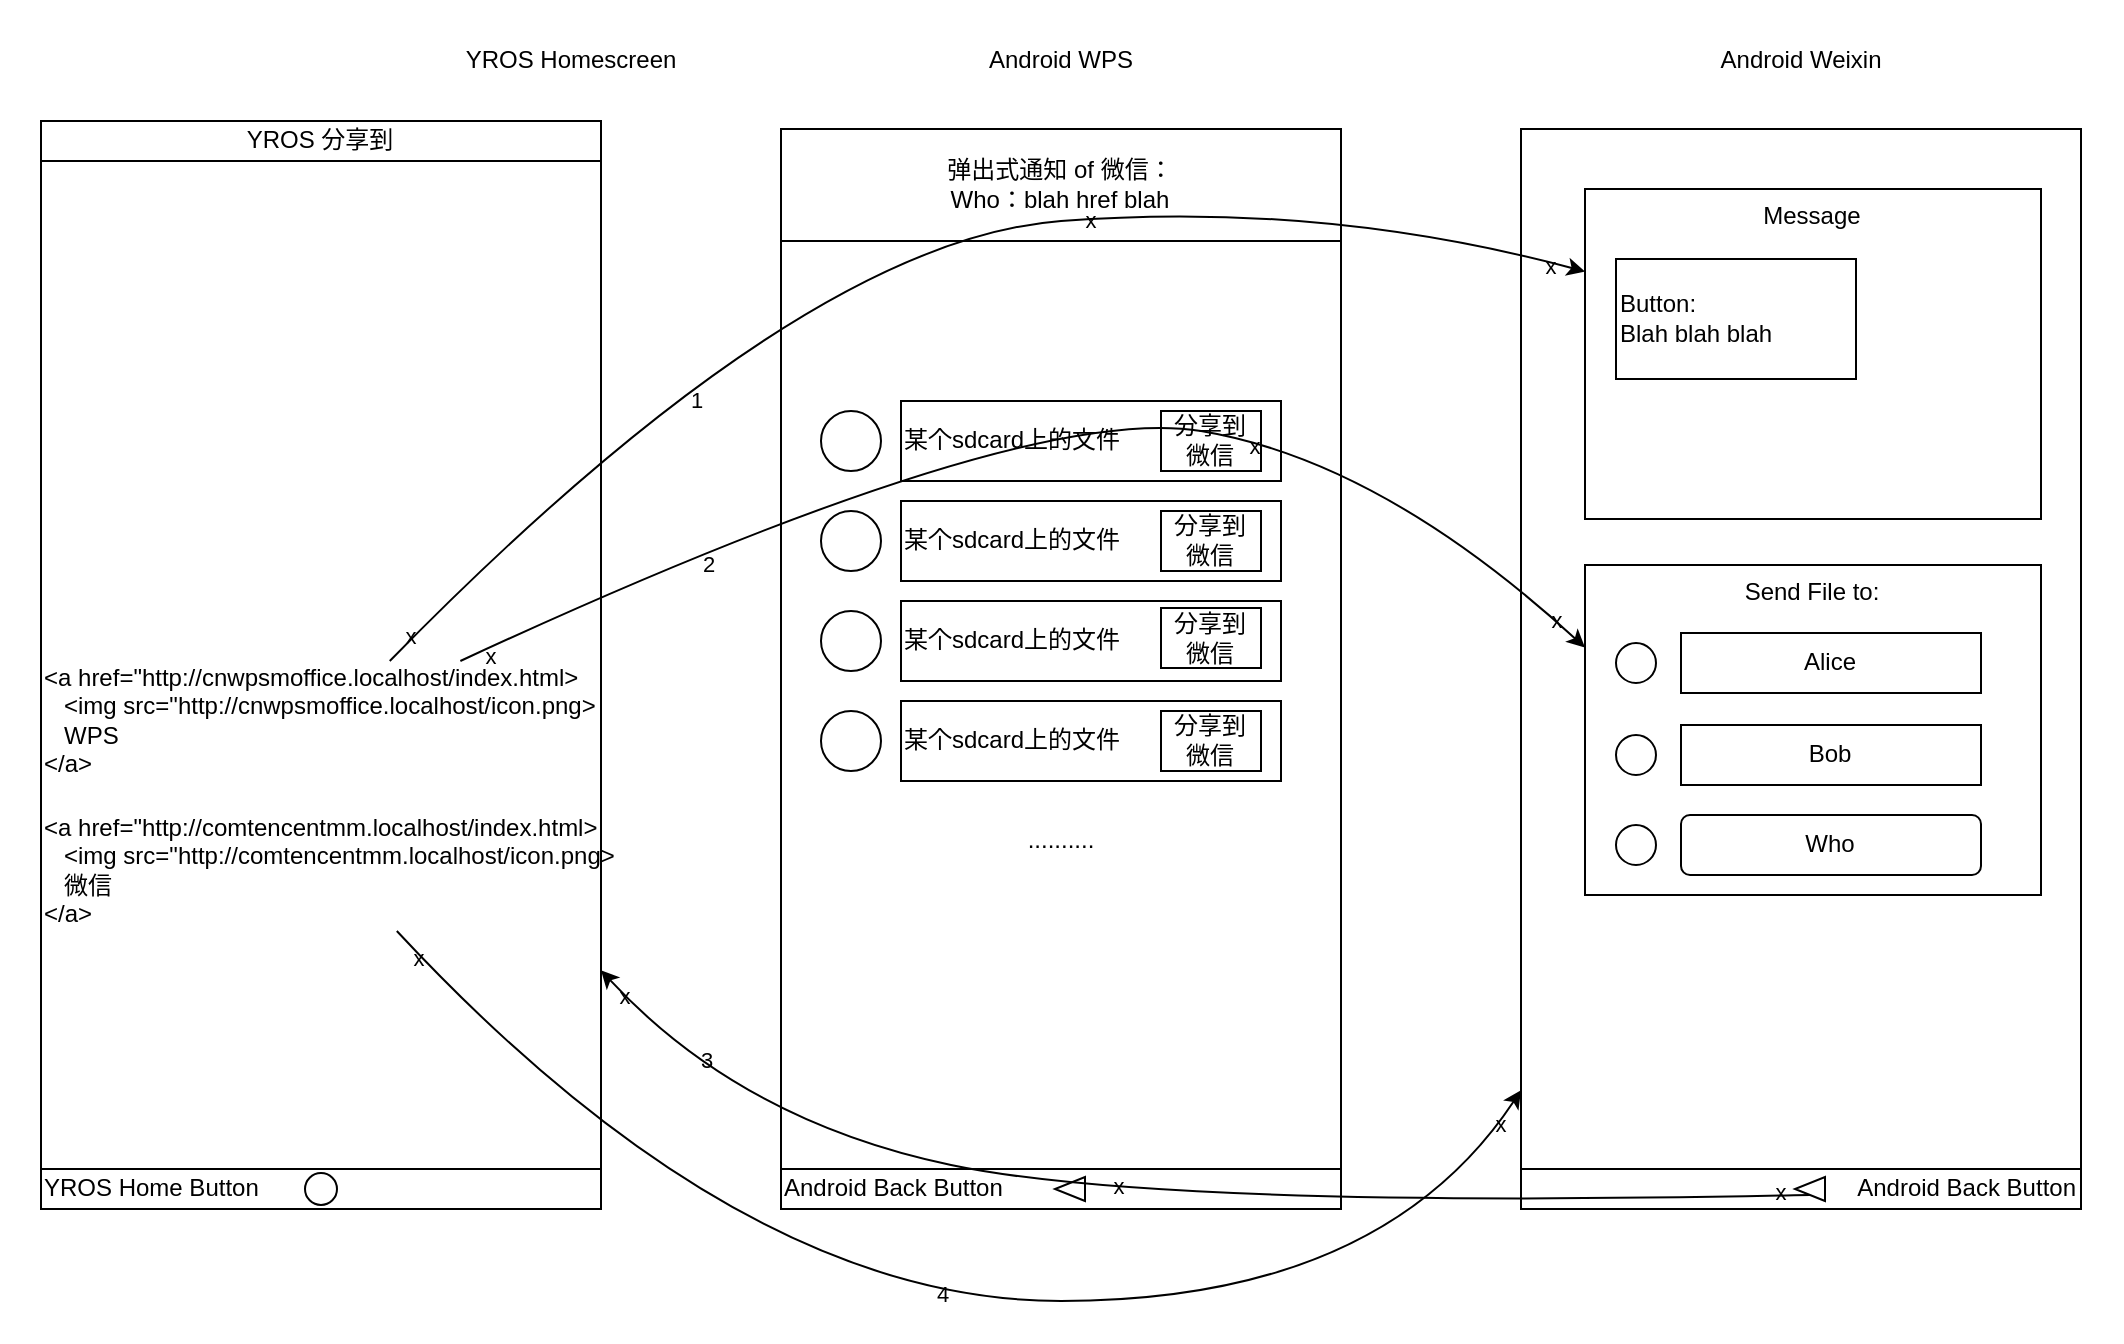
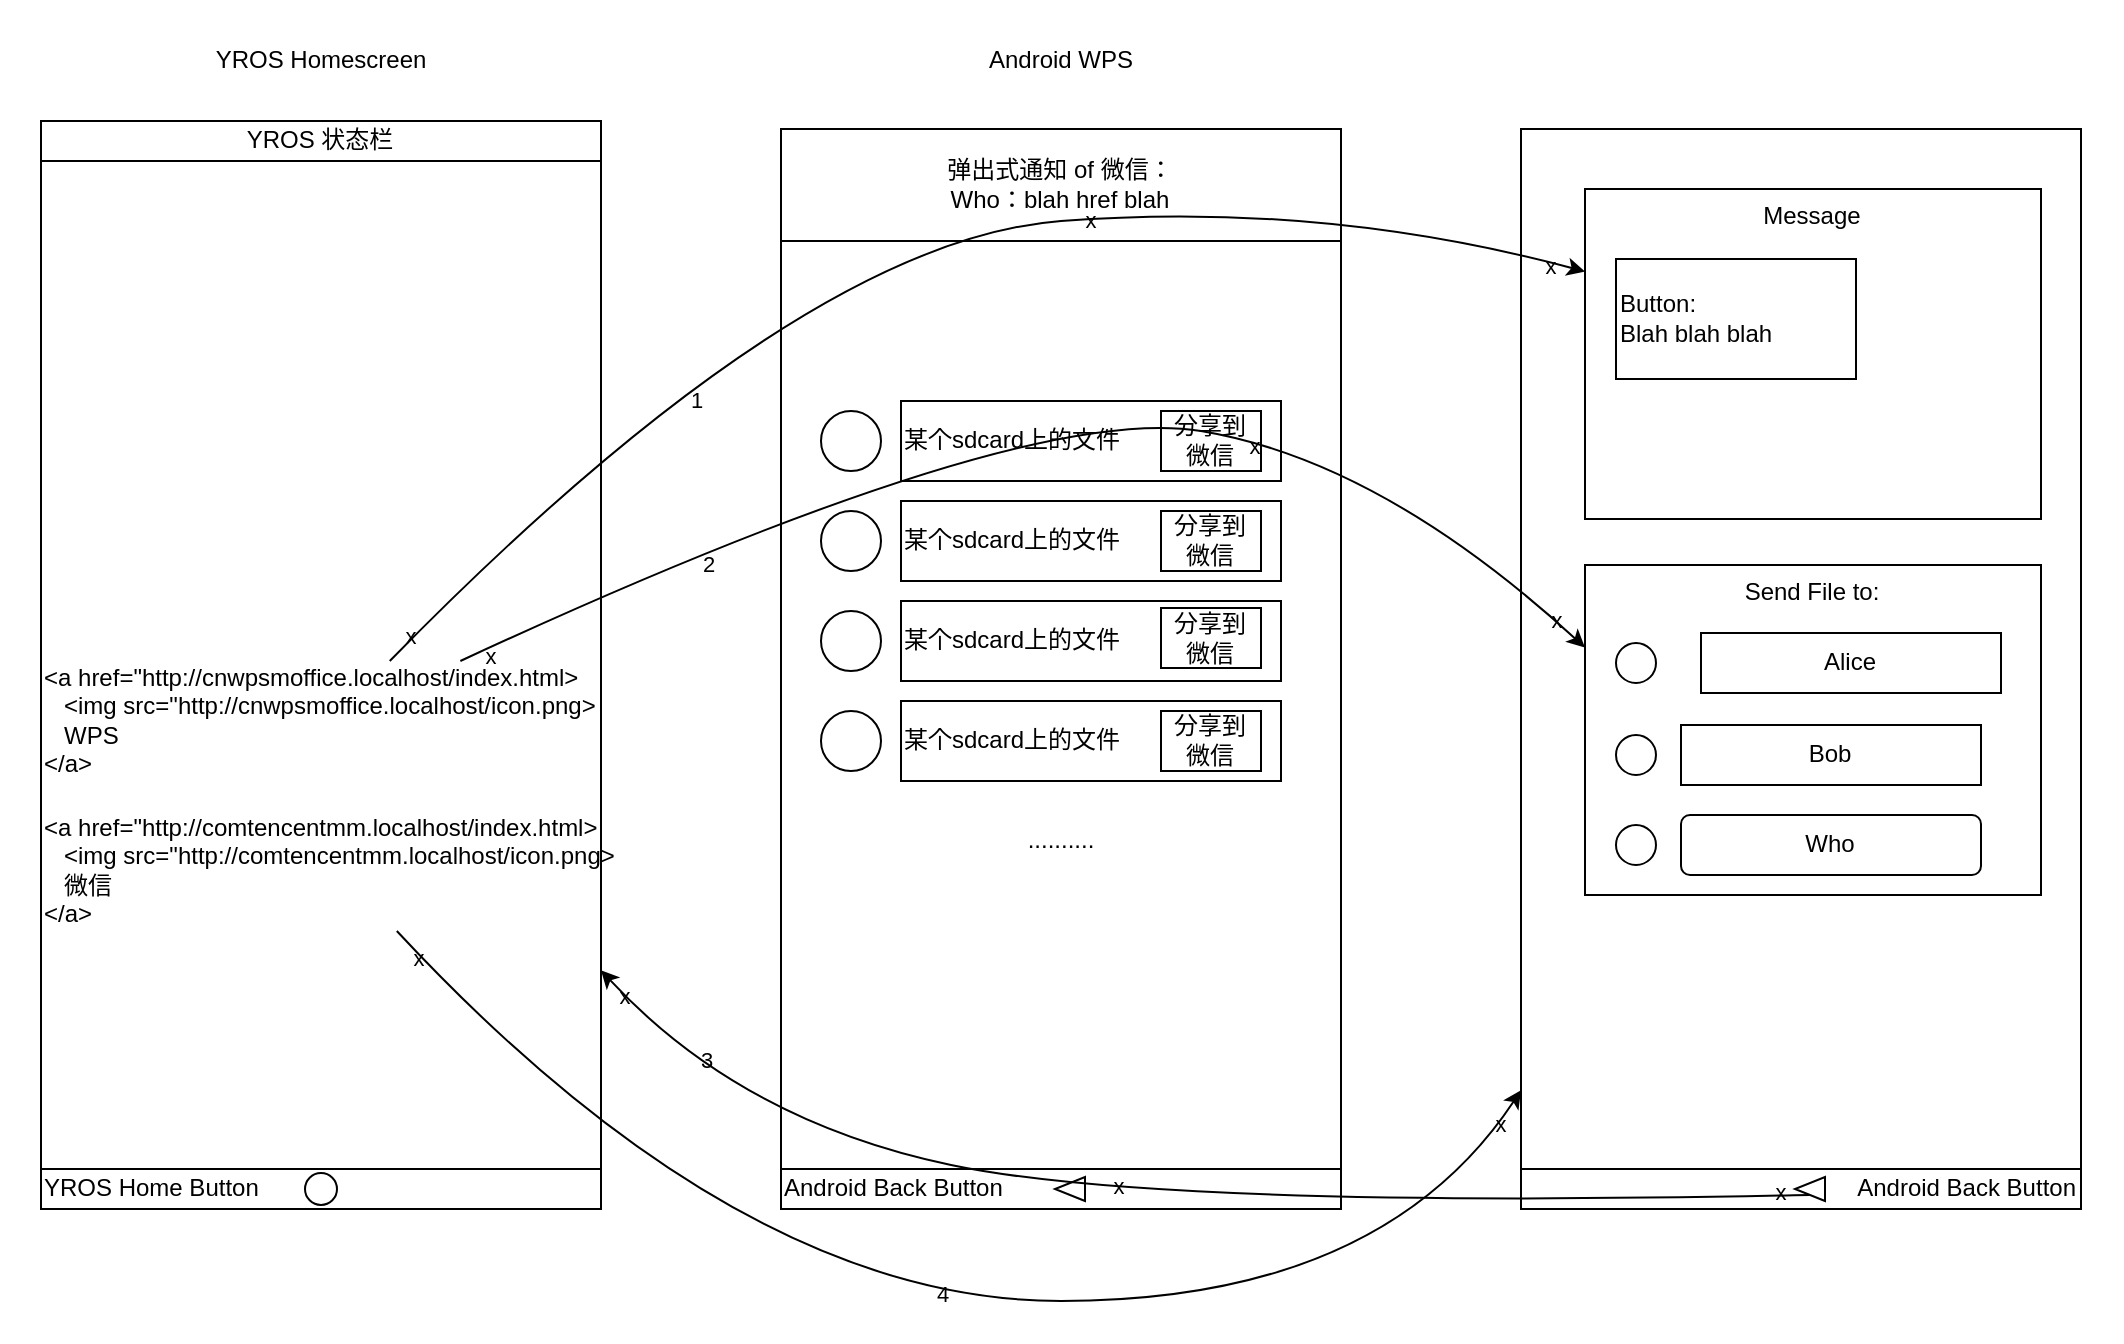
node "YROS Homescreen": moved (571, 61) -> (321, 61)
node "Android Weixin": removed
node "YROS 分享到": label "YROS 分享到" -> "YROS 状态栏"
node "Alice": moved (1831, 663) -> (1851, 663)
